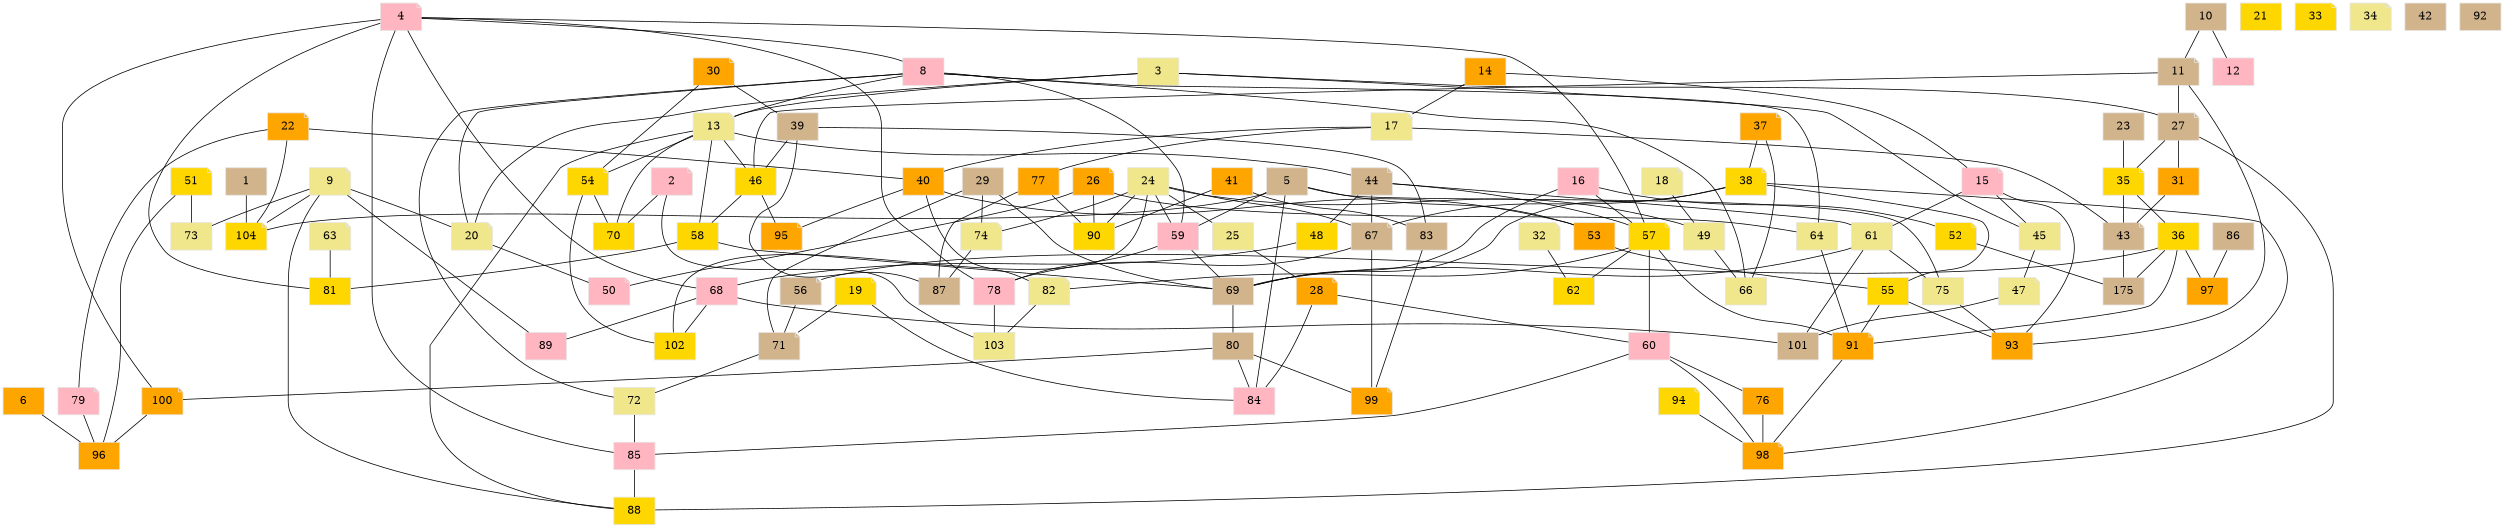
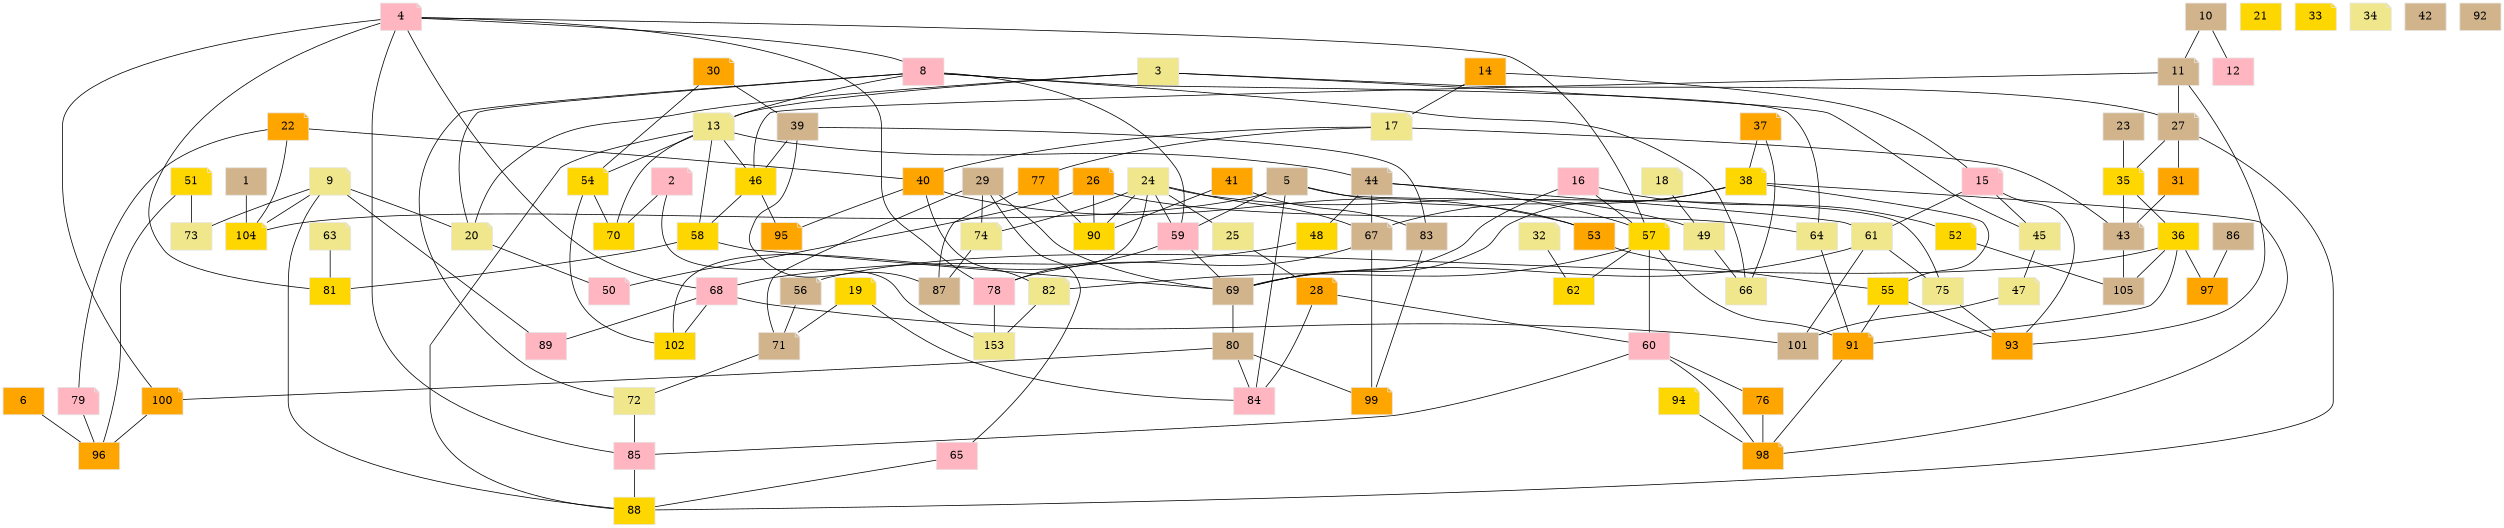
node "175": label "175" -> "105"
node "103": label "103" -> "153"
node "65": added
